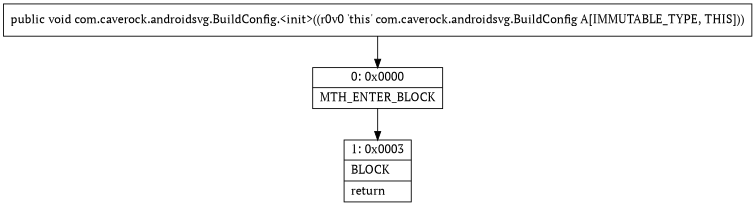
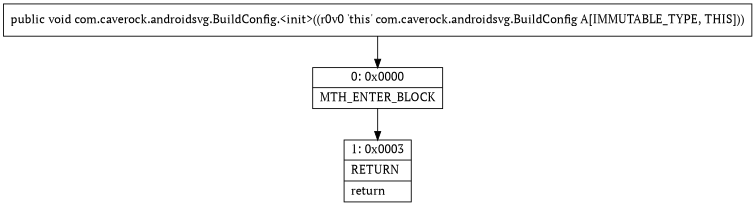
node "1: 0x0003": text "BLOCK" -> "RETURN"
